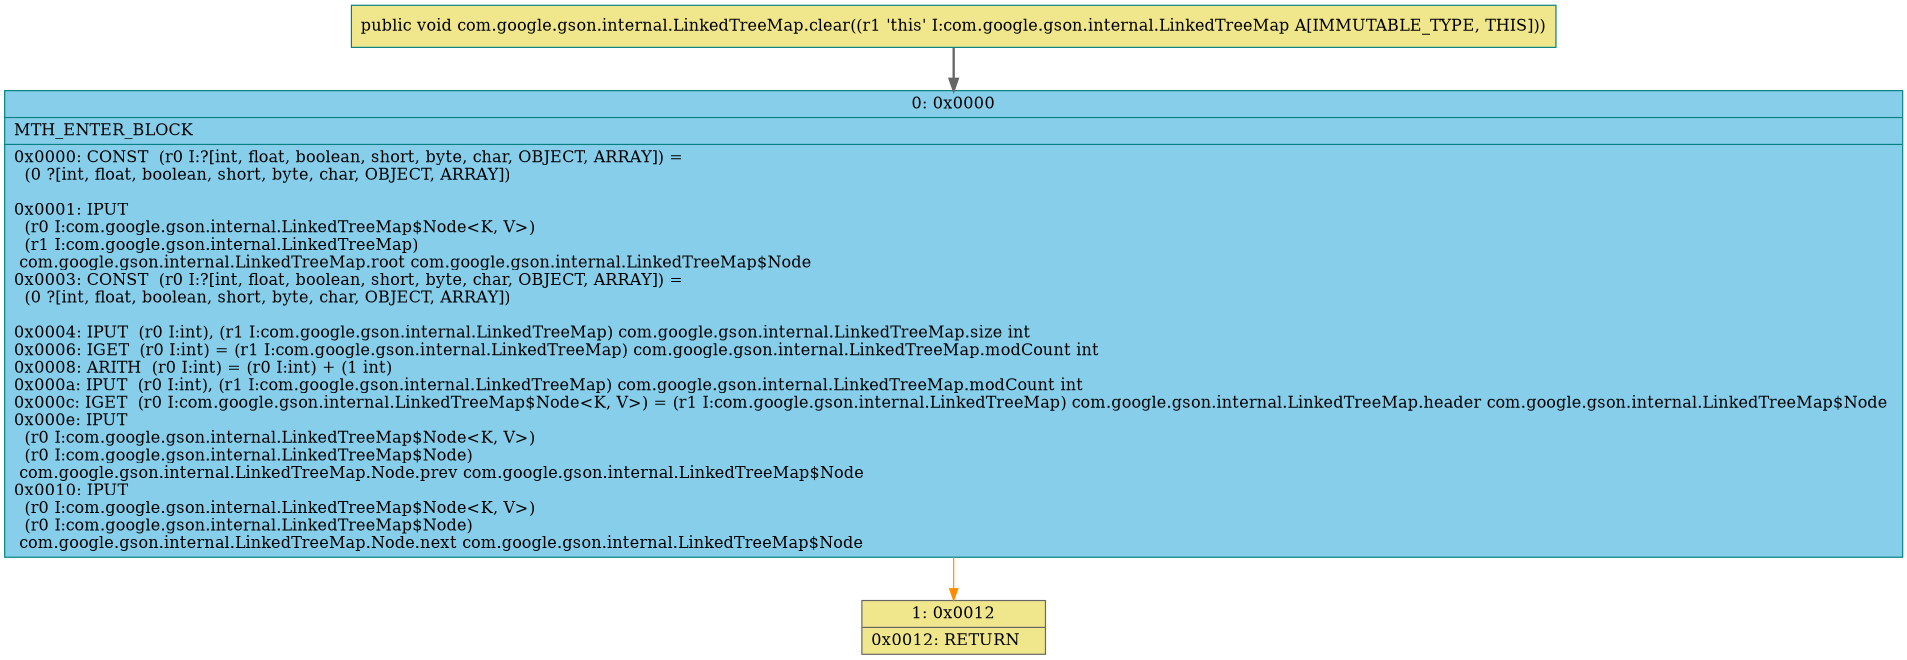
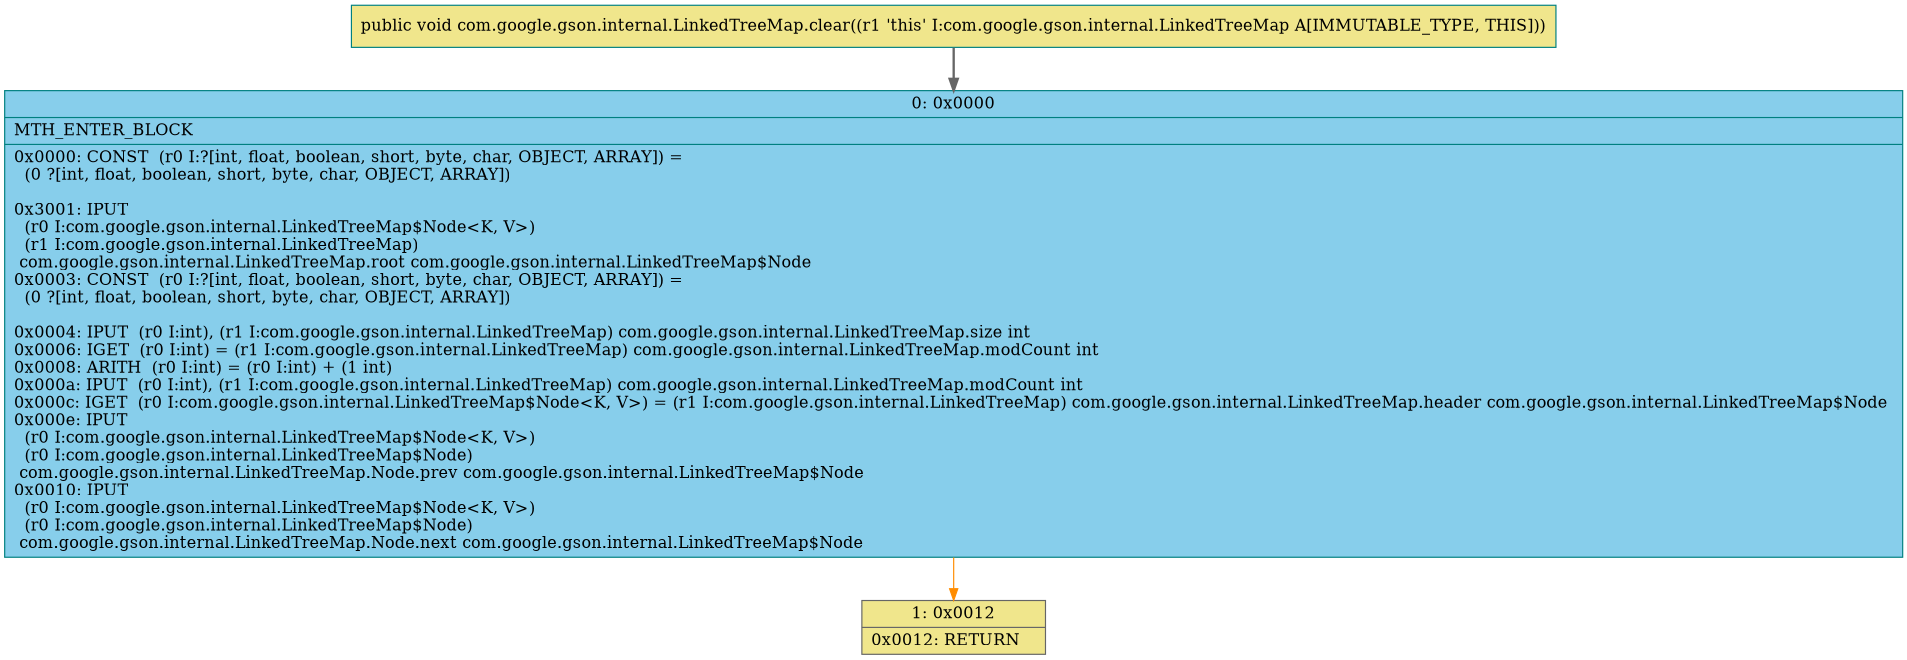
node "0: 0x0000": text "0x0001: IPUT" -> "0x3001: IPUT"
